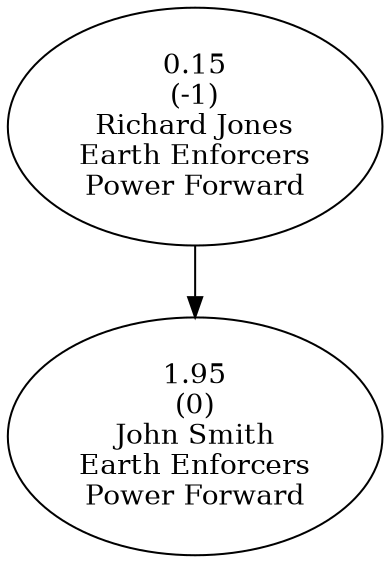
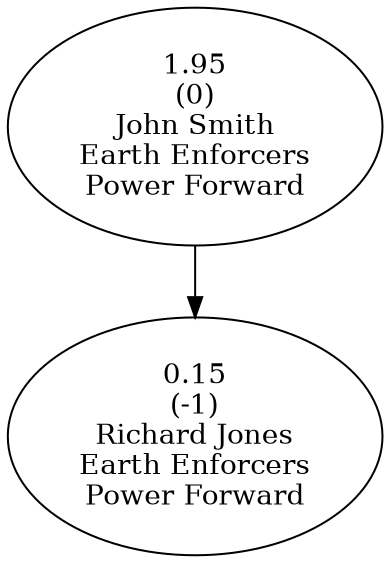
edge "0.15 (-1) Richard Jones Earth Enforcers Power Forward" -> "1.95 (0) John Smith Earth Enforcers Power Forward": reversed
